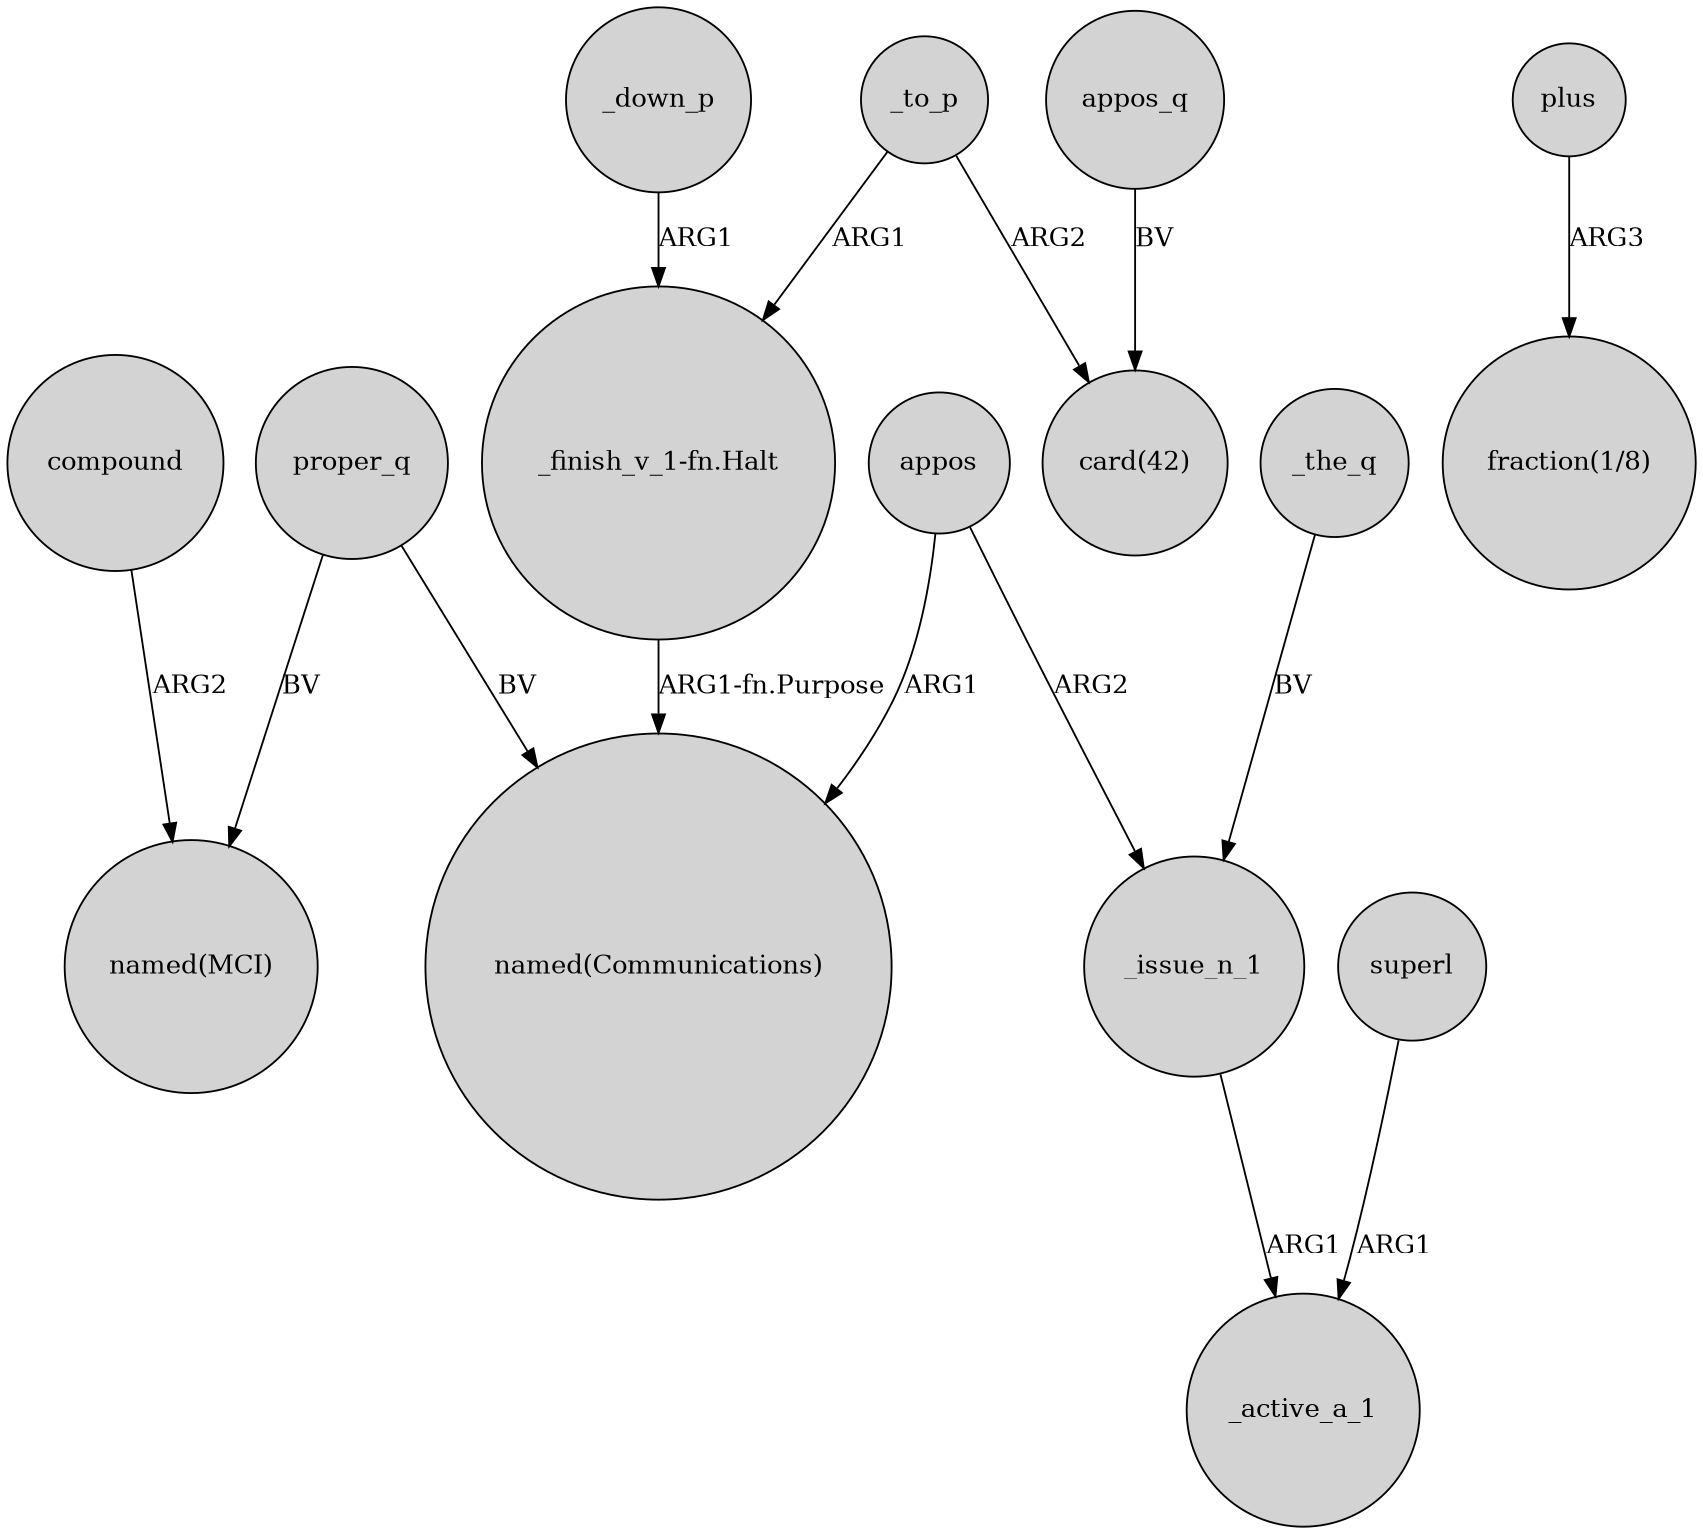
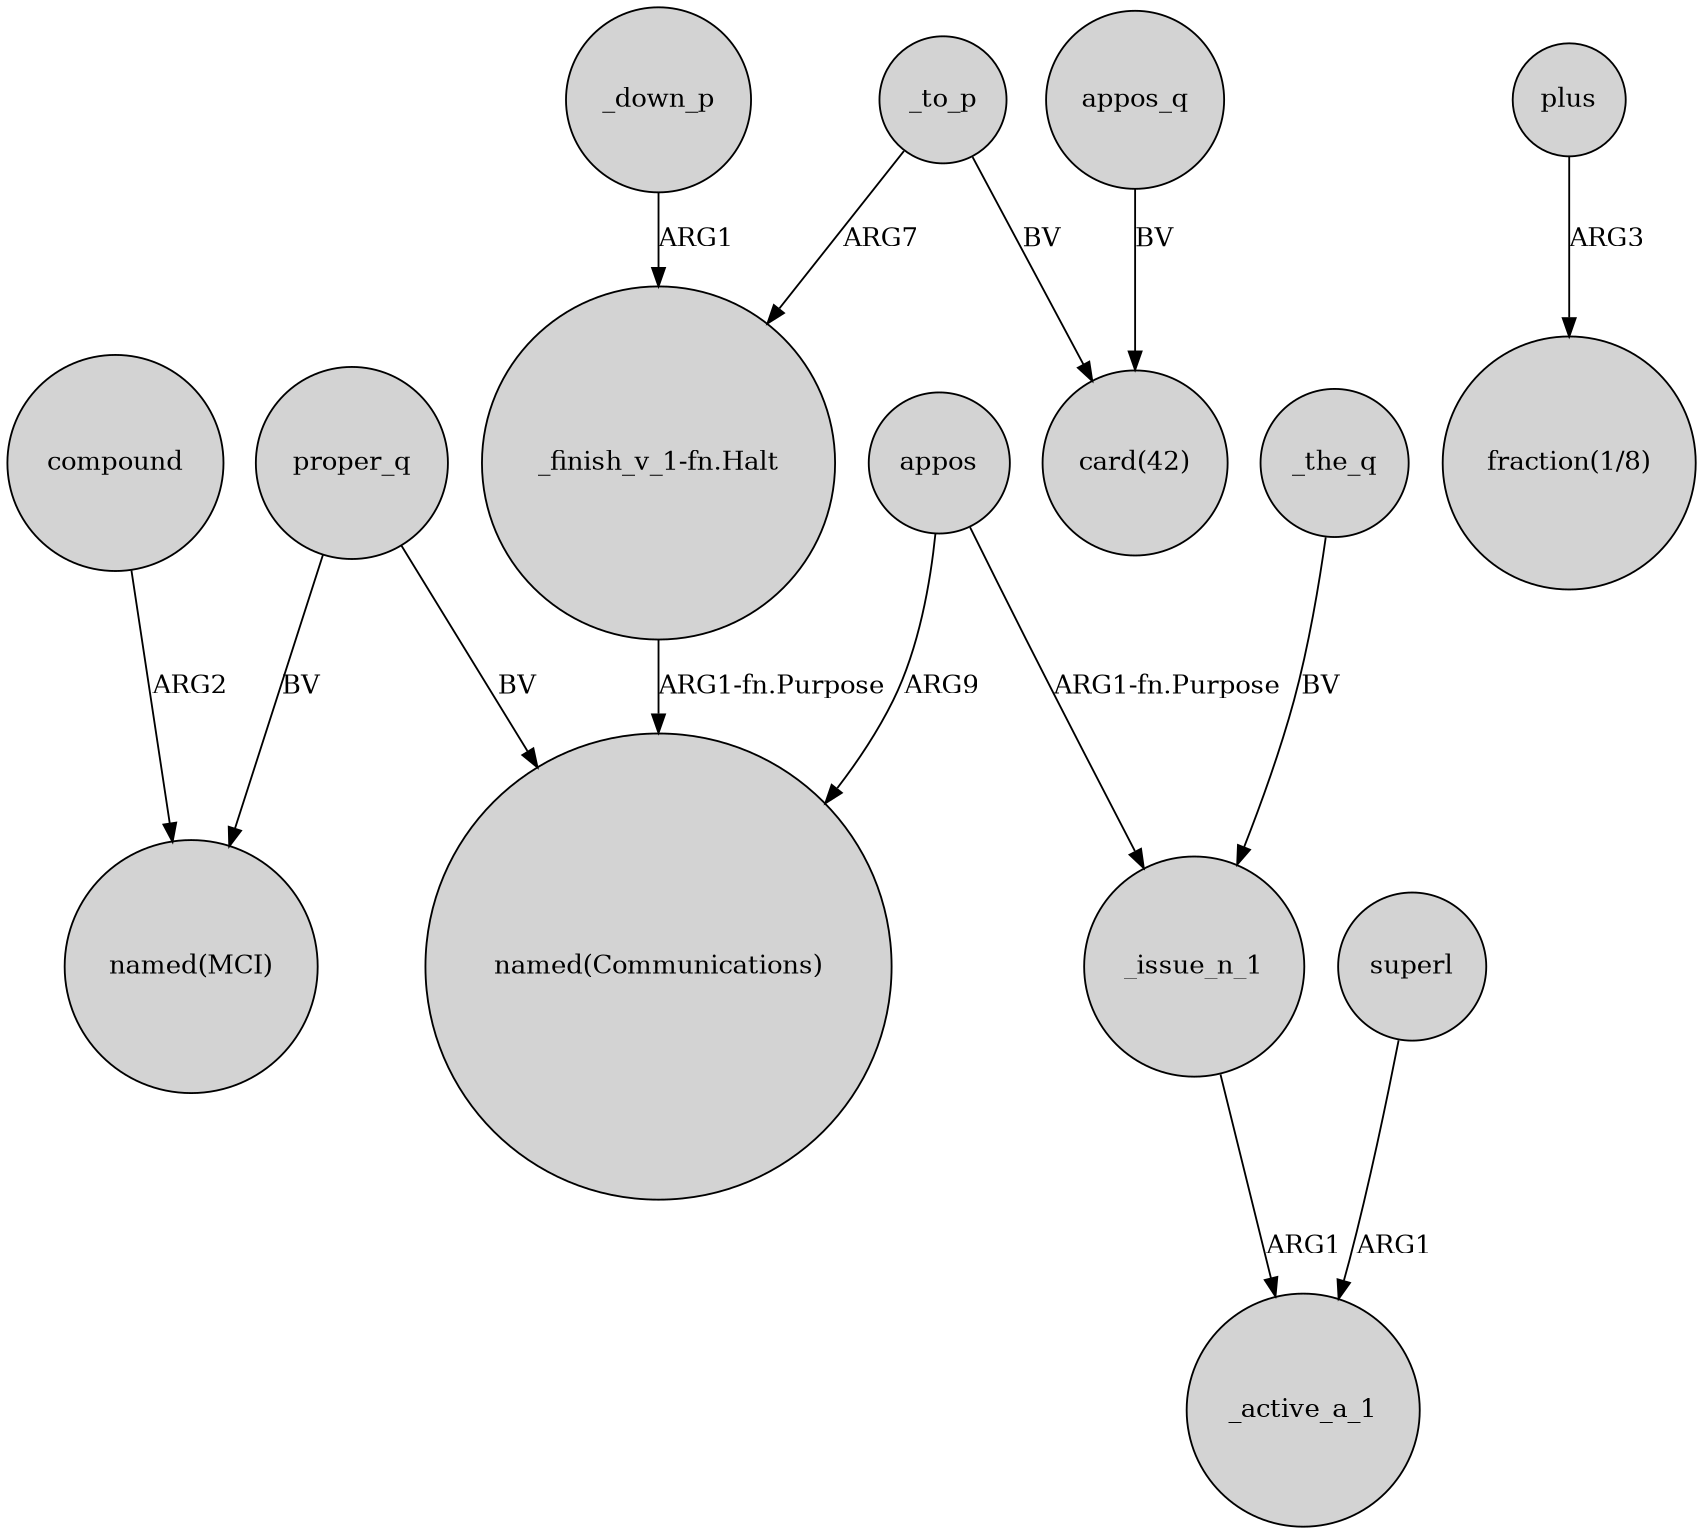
edge "_to_p" -> "_finish_v_1-fn.Halt": label "ARG1" -> "ARG7"
edge "_to_p" -> "card(42)": label "ARG2" -> "BV"
edge "appos" -> "named(Communications)": label "ARG1" -> "ARG9"
edge "appos" -> "_issue_n_1": label "ARG2" -> "ARG1-fn.Purpose"
